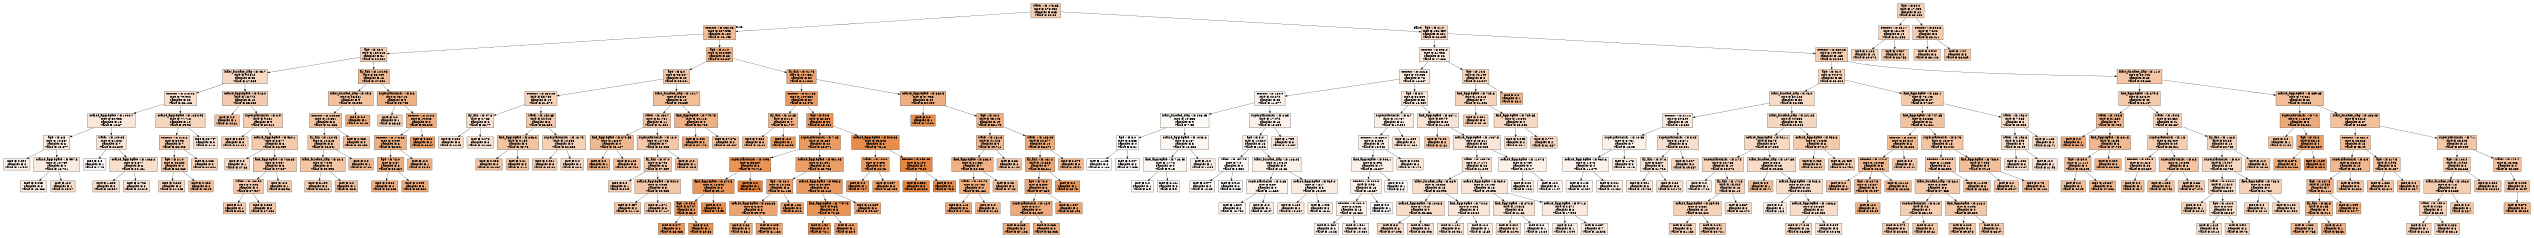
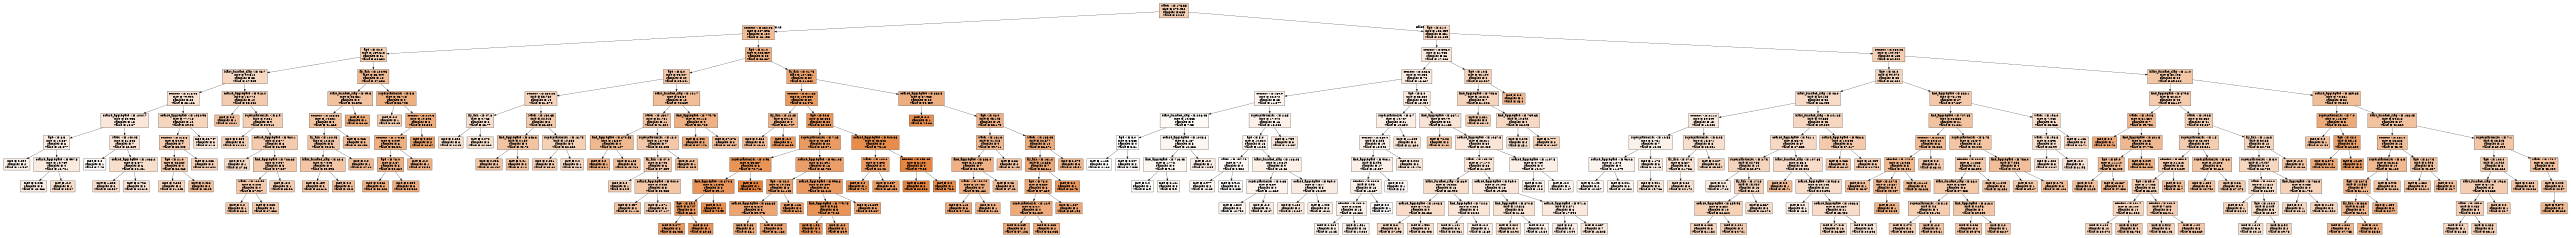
edge "fly_ash <= 47.3 mse = 5.527 samples = 6 value = 21.736" -> "mse = 0.901 samples = 3 value = 19.786": now "mse = 1.178 samples = 3 value = 16.15" -> "mse = 0.901 samples = 3 value = 19.786"
edge "cement <= 398.5 mse = 21.613 samples = 23 value = 34.389" -> "age <= 59.0 mse = 17.485 samples = 22 value = 33.842": added
